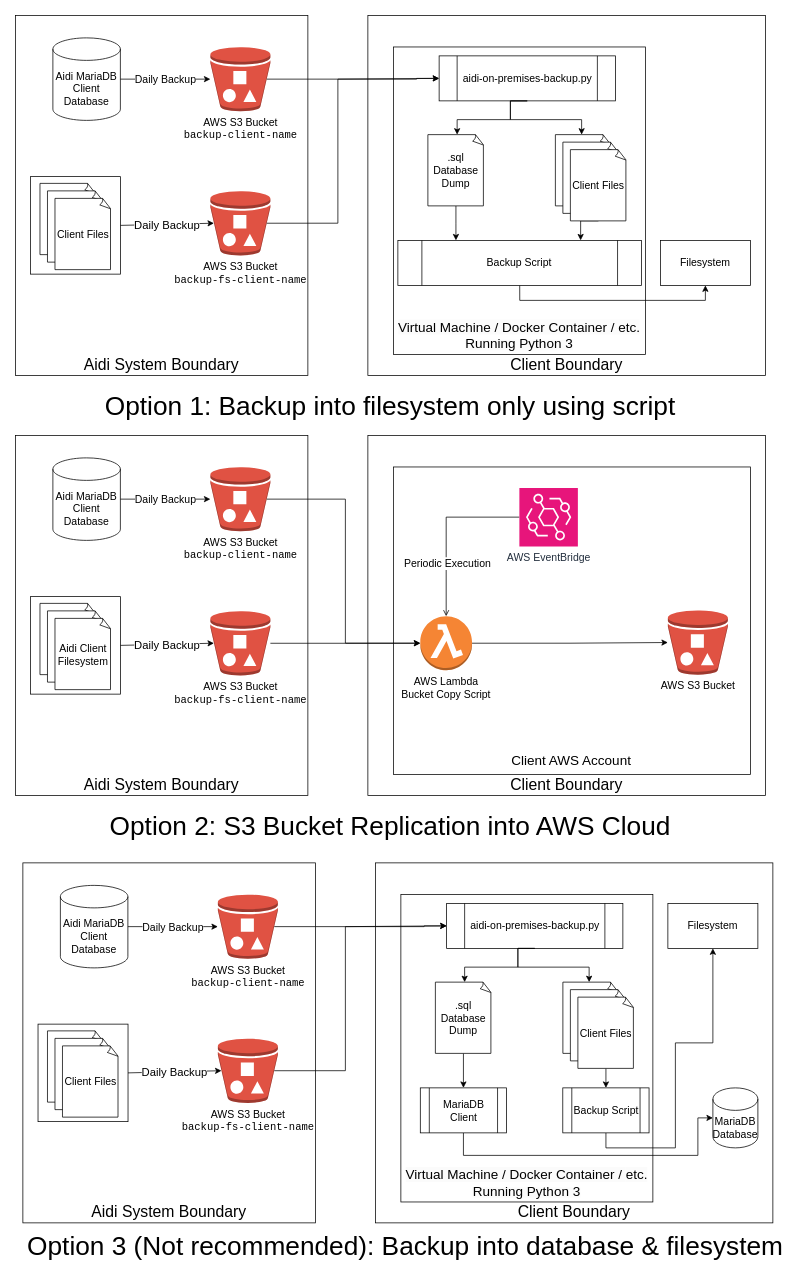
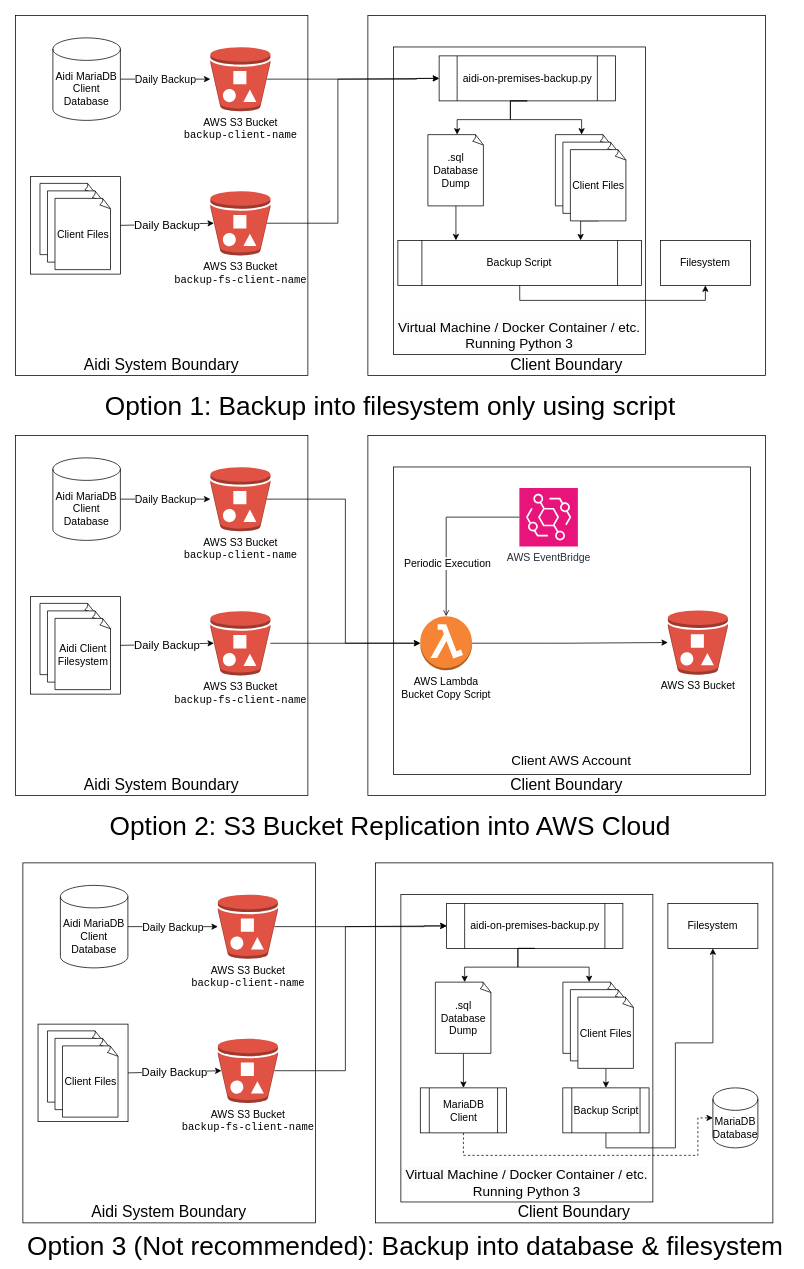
edge "MariaDB Client" -> "MariaDB Database": style solid -> dashed
